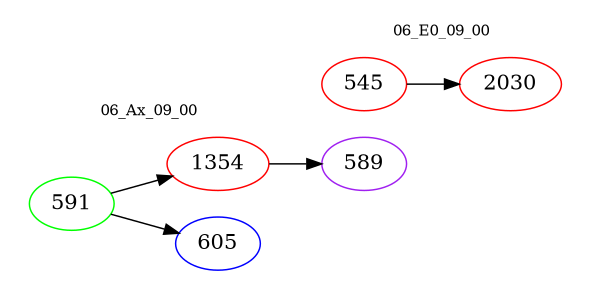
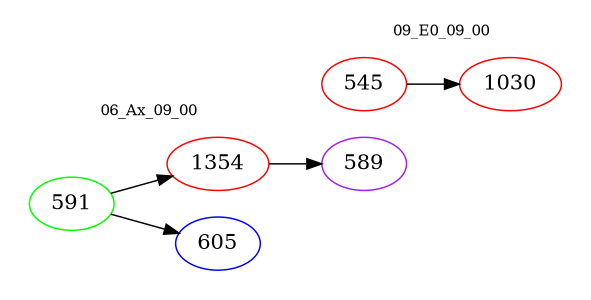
cluster "06_E0_09_00": label "06_E0_09_00" -> "09_E0_09_00"
node "2030": label "2030" -> "1030"
